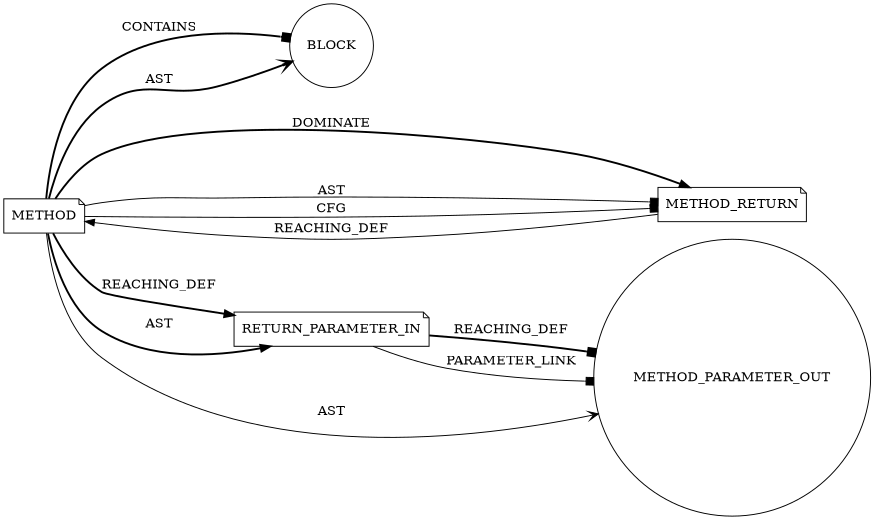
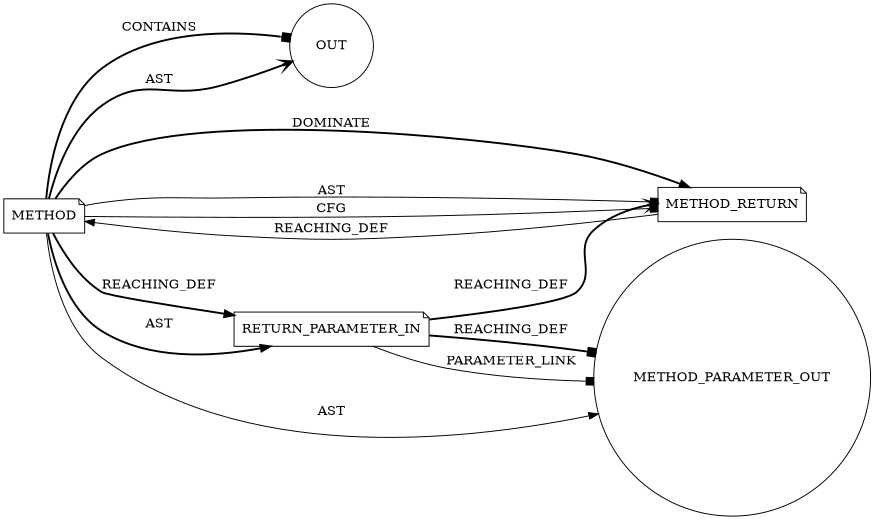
node "BLOCK": label "BLOCK" -> "OUT"
edge "RETURN_PARAMETER_IN" -> "METHOD_RETURN": added, label "REACHING_DEF"
edge "METHOD" -> "METHOD_PARAMETER_OUT": arrowhead vee -> normal
